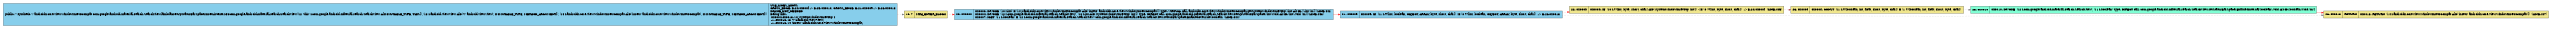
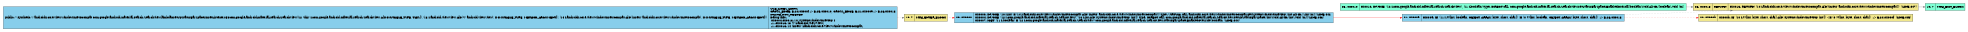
node "19: ?": added
node "23: 0x000d": removed
edge "25: 0x0010" -> "26: 0x0013": color red -> gray40
